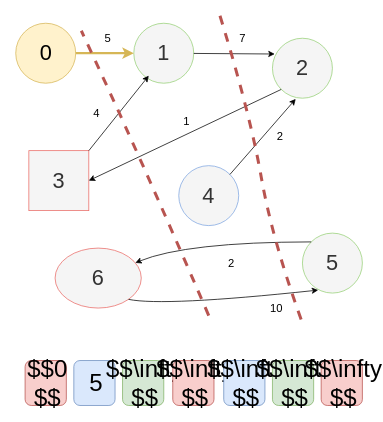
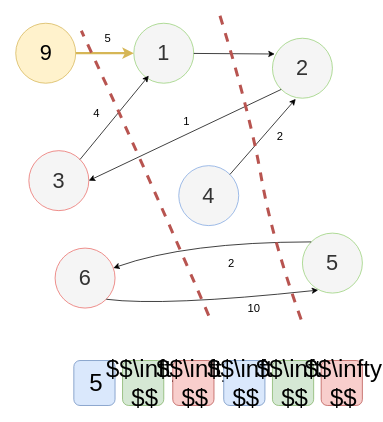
node "7": removed
node "0": label "0" -> "9"
node "3": shape rectangle -> ellipse
node "6": size 86x60 -> 60x60
node "10": moved (276, 308) -> (254, 308)
node "$$0 $$": removed
